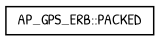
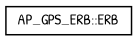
node "AP_GPS_ERB::PACKED": label "AP_GPS_ERB::PACKED" -> "AP_GPS_ERB::ERB"
